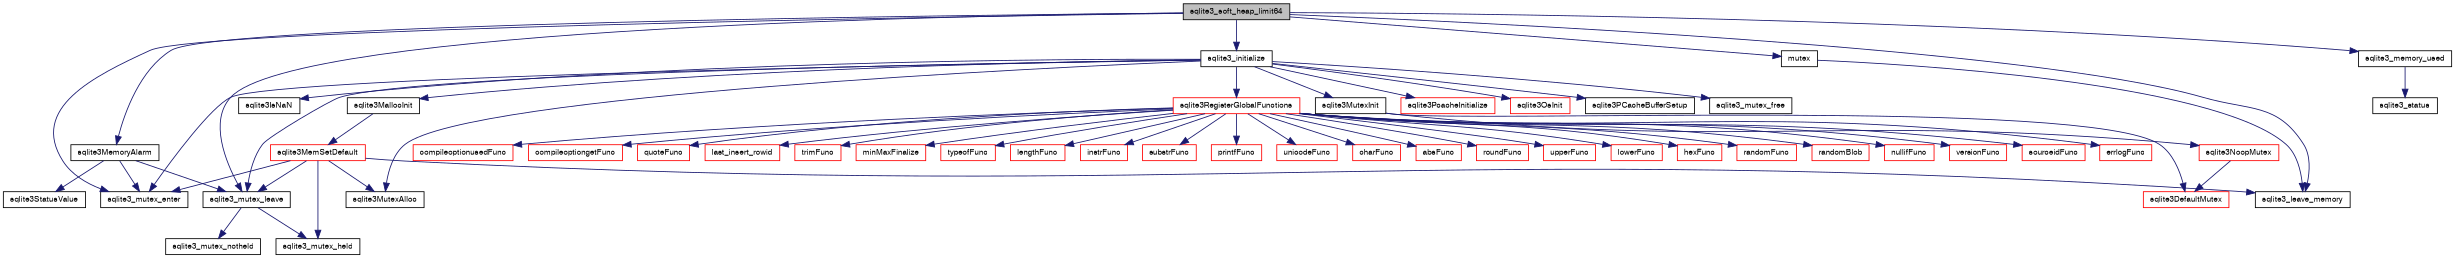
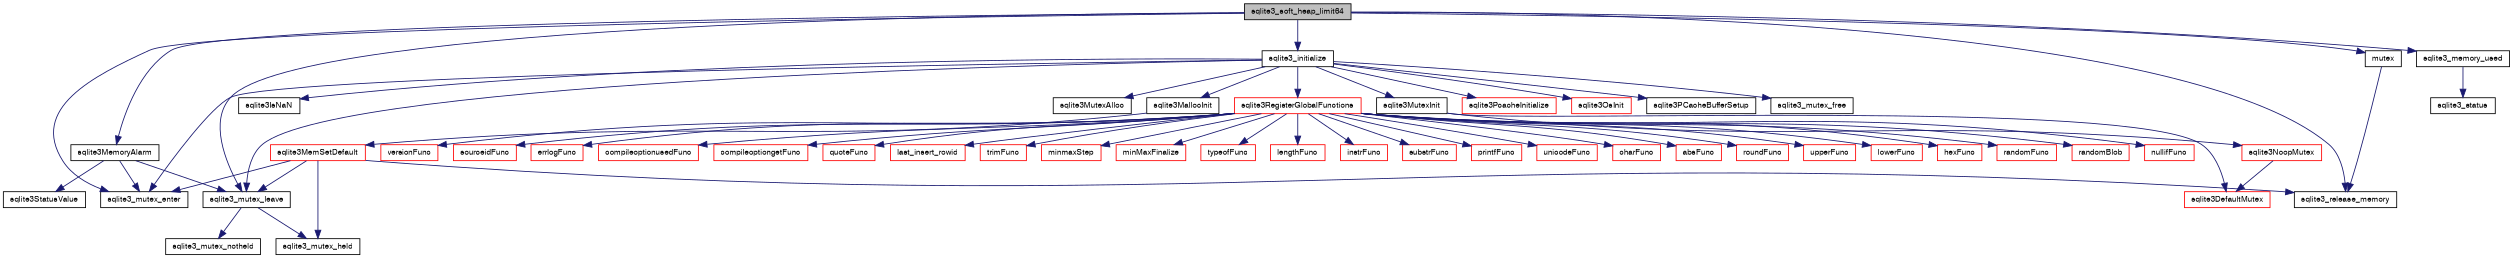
node "minmaxStep": added
edge "sqlite3MemSetDefault" -> "sqlite3MutexAlloc": removed
node "sqlite3_leave_memory": label "sqlite3_leave_memory" -> "sqlite3_release_memory"
